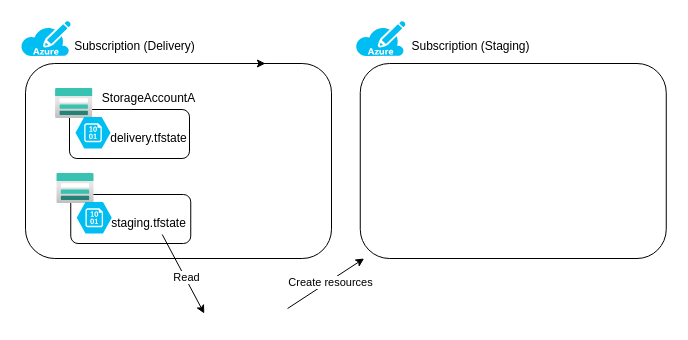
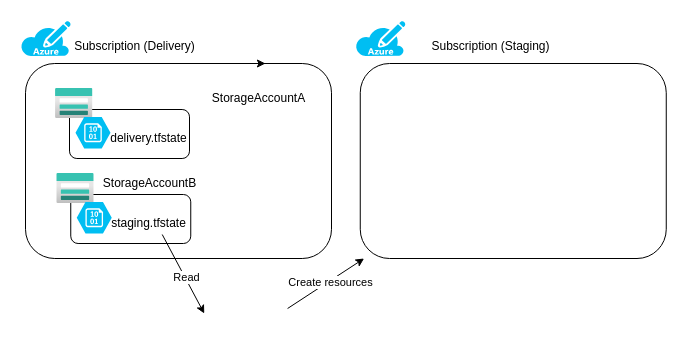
node "Subscription (Staging)": moved (471, 46) -> (491, 46)
node "StorageAccountA": moved (148, 99) -> (258, 99)
node "StorageAccountB": added
